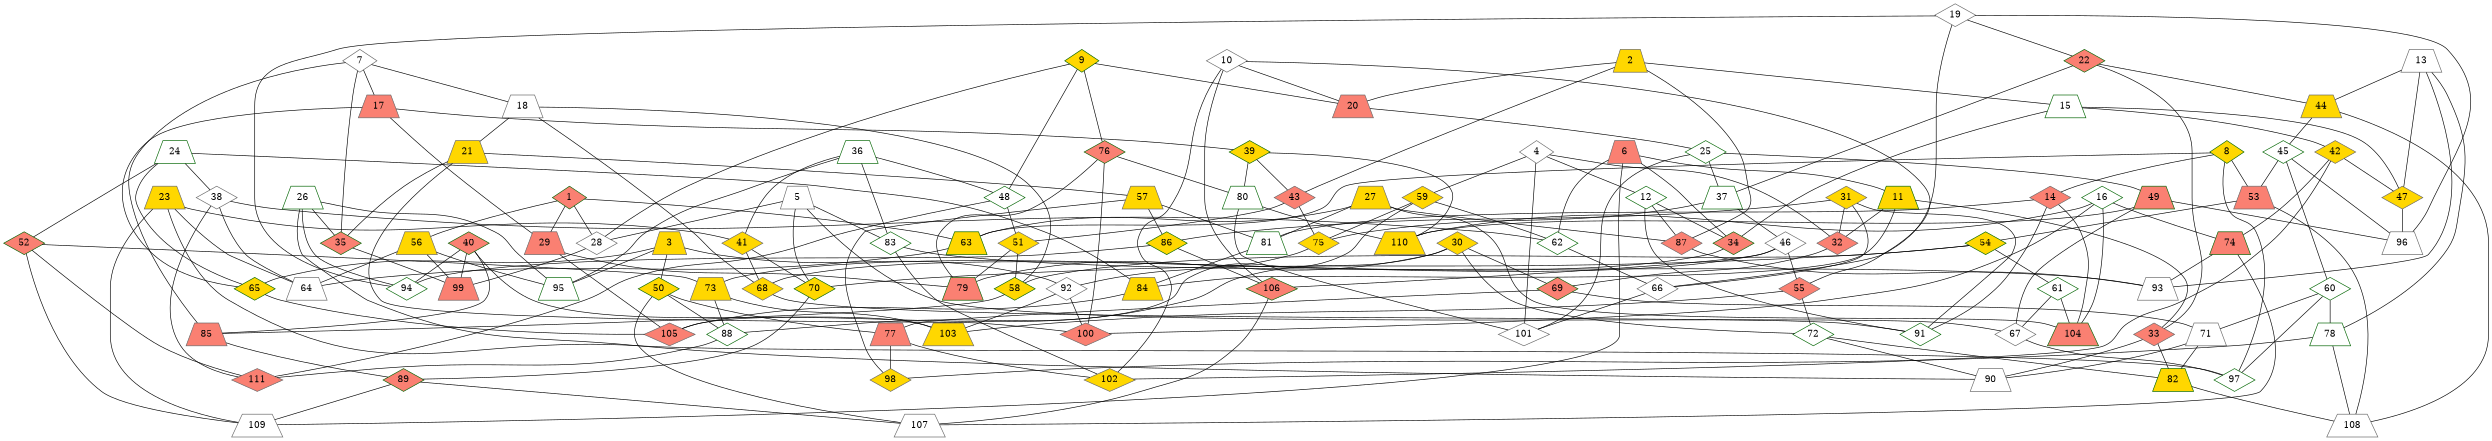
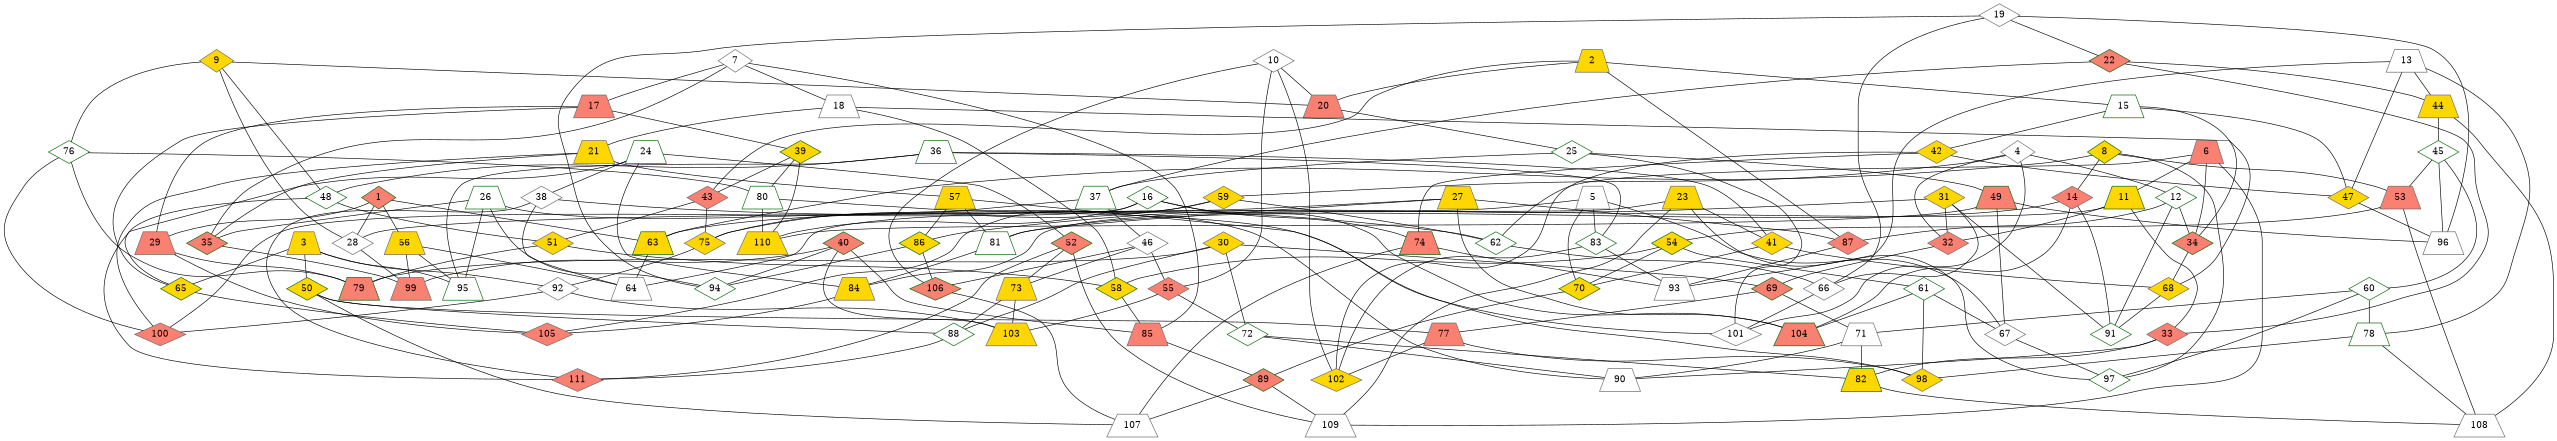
node "9": color darkgreen -> gray40
node "76": fillcolor salmon -> white
edge "61" -- "98": added
